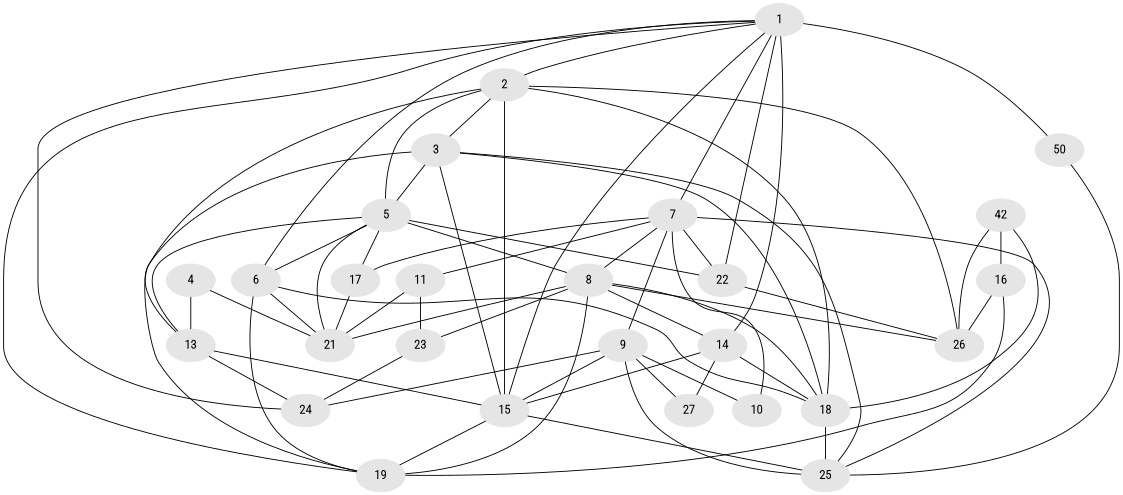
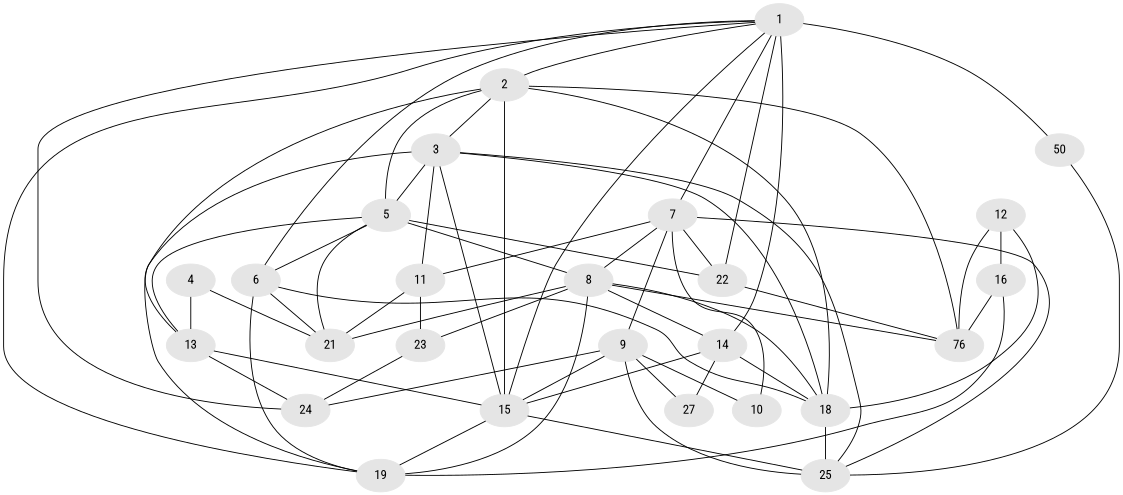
edge "3" -- "11": added
node "42": label "42" -> "12"
node "17": removed
node "26": label "26" -> "76"
